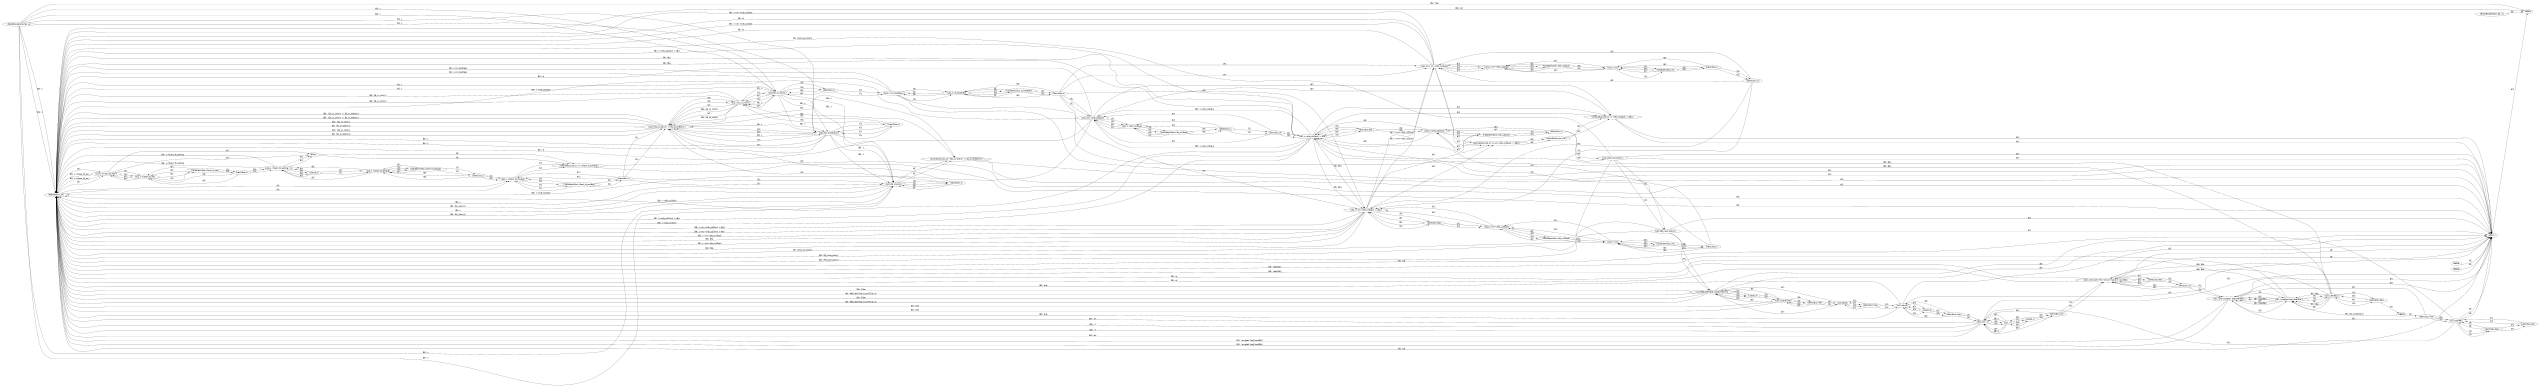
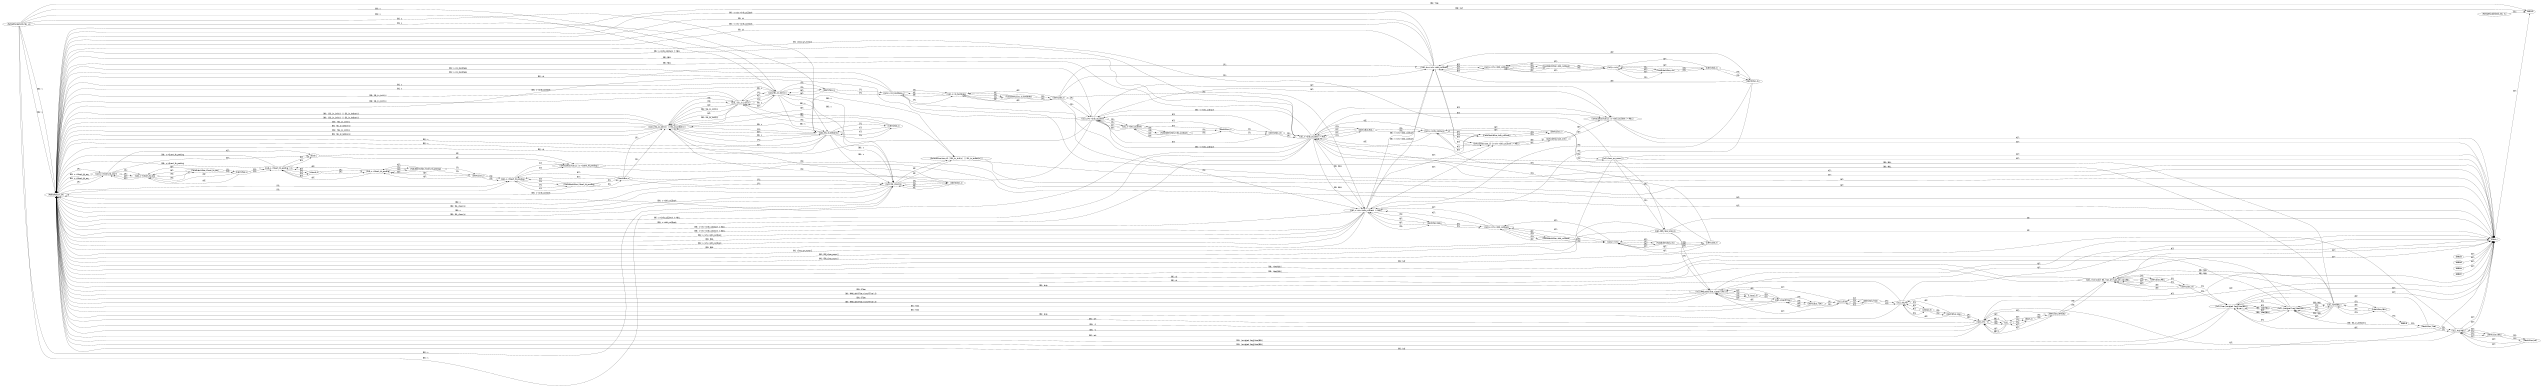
node "1000146": added
node "1000147": added
node "(Identifier,ret)": label "(Identifier,ret)" -> "(Identifier,pending)"
node "(Literal,1)": label "(Literal,1)" -> "(Block,1)"
